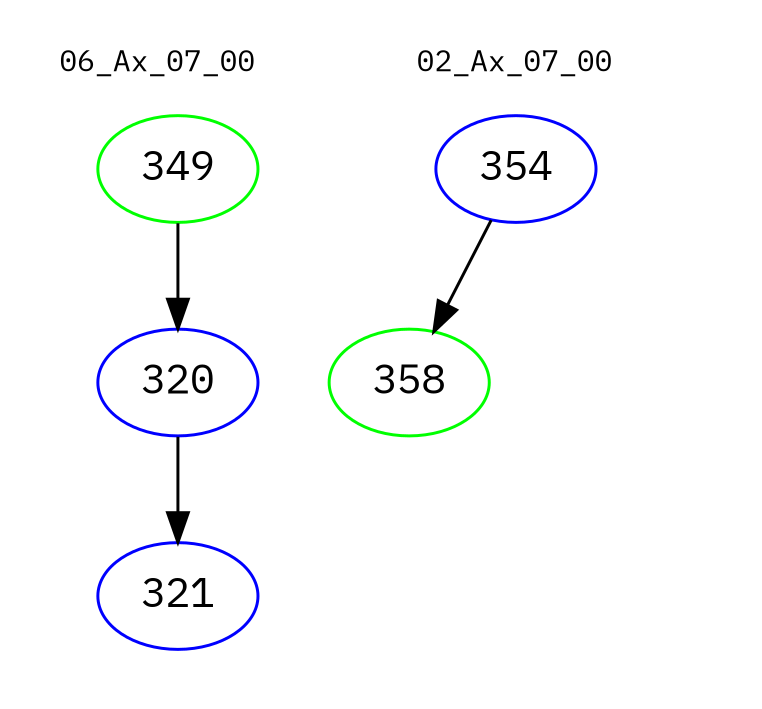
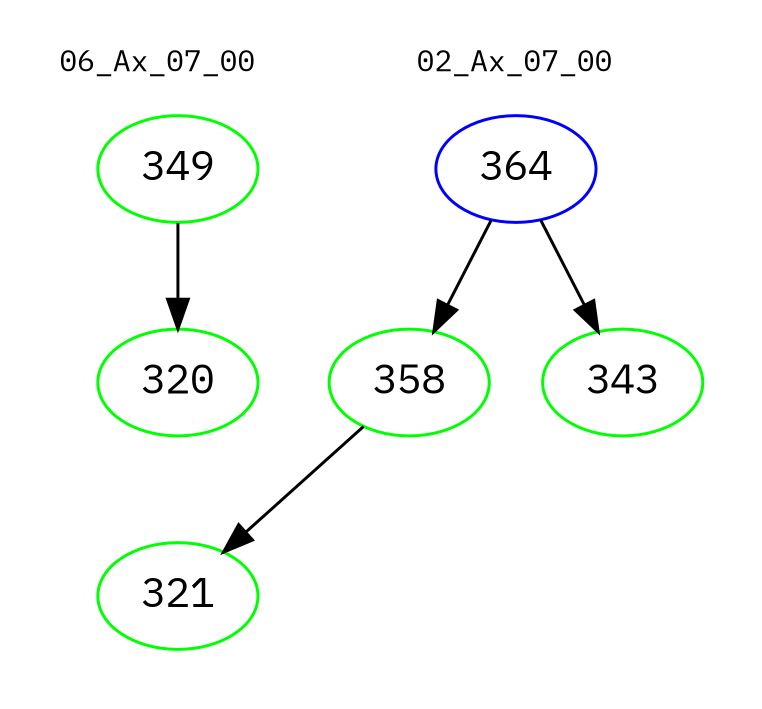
node "354": label "354" -> "364"
node "320": color blue -> green
node "343": added
edge "320" -> "321": now "358" -> "321"
node "321": color blue -> green
